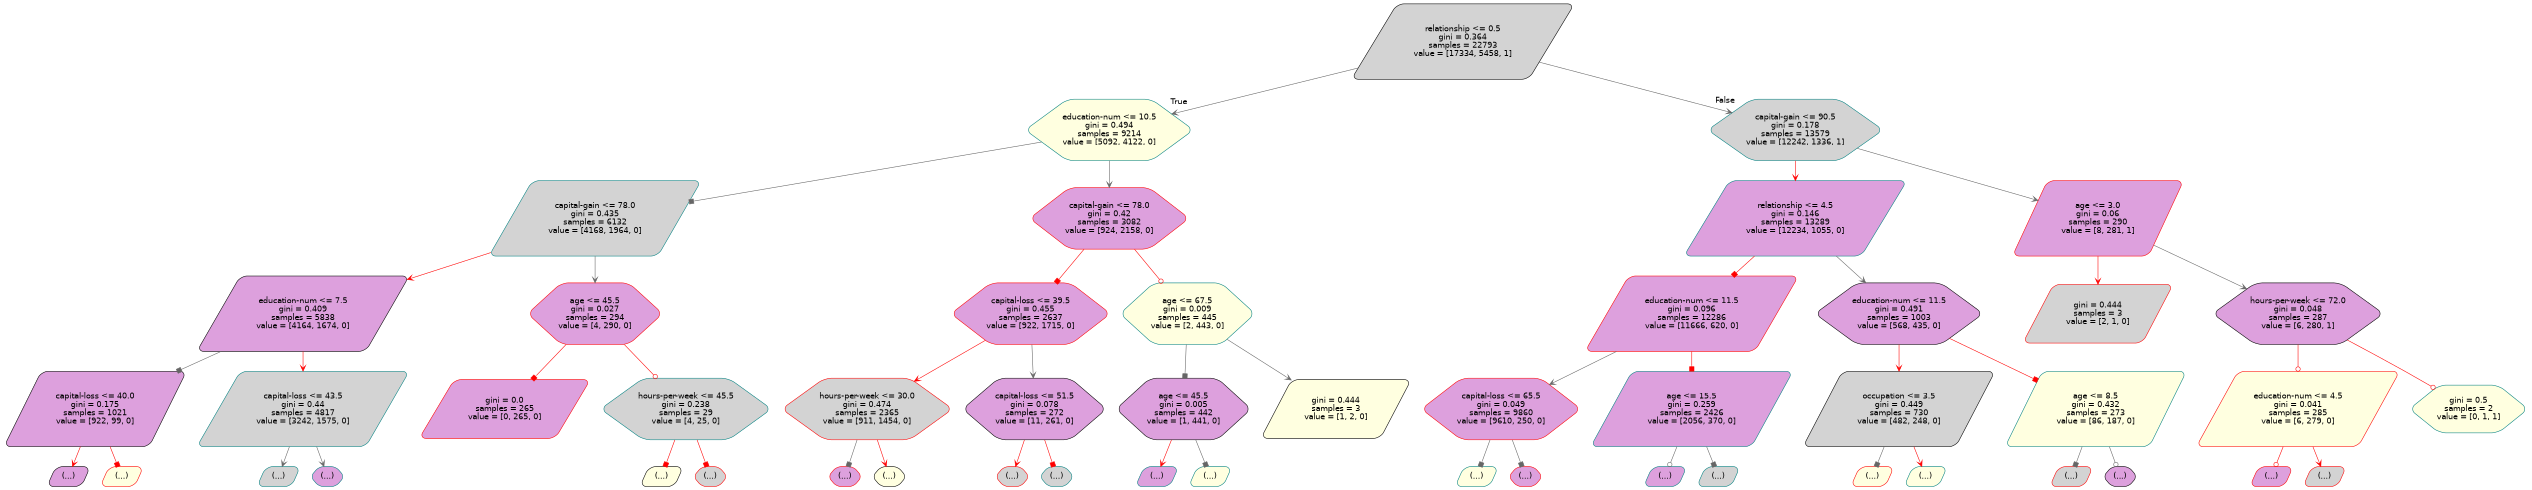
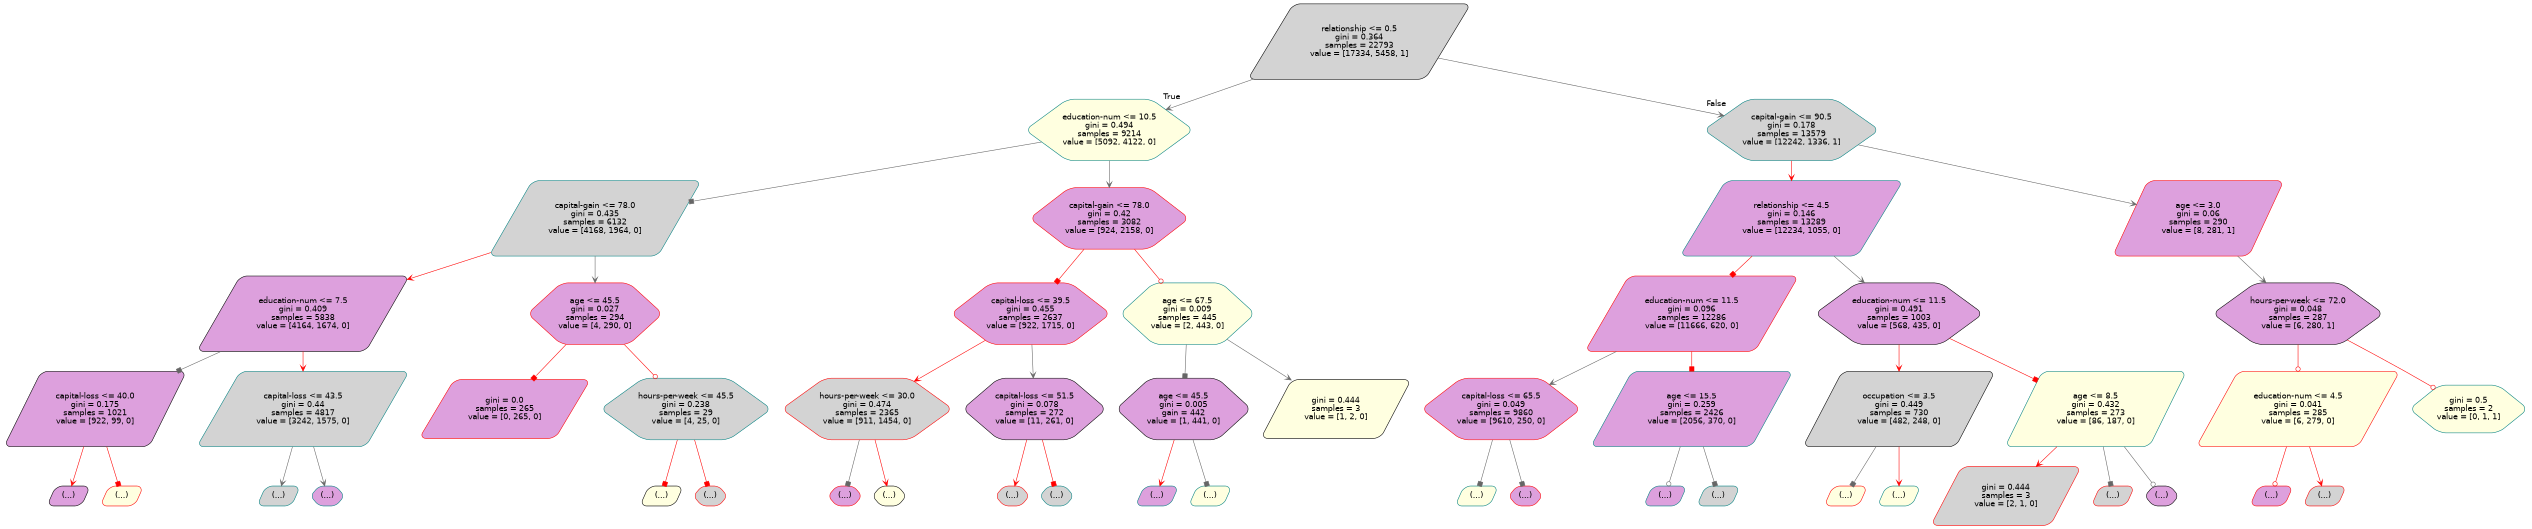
edge "age <= 3.0 gini = 0.06 samples = 290 value = [8, 281, 1]" -> "gini = 0.444 samples = 3 value = [2, 1, 0]": now "age <= 8.5 gini = 0.432 samples = 273 value = [86, 187, 0]" -> "gini = 0.444 samples = 3 value = [2, 1, 0]"
node "age <= 45.5 gini = 0.005 samples = 442 value = [1, 441, 0]": label "age <= 45.5 gini = 0.005 samples = 442 value = [1, 441, 0]" -> "age <= 45.5 gini = 0.005 gain = 442 value = [1, 441, 0]"
